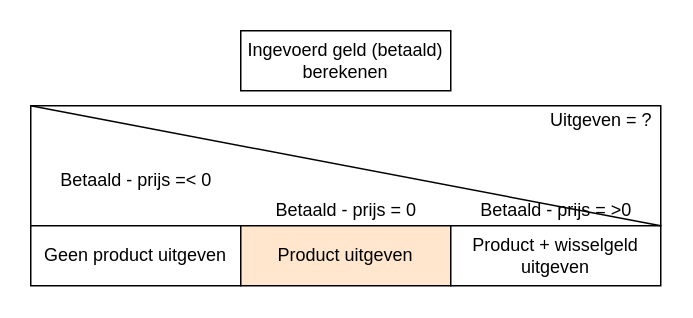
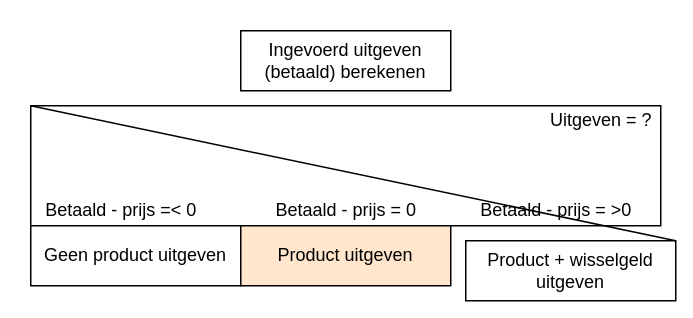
node "Ingevoerd geld (betaald) berekenen": label "Ingevoerd geld (betaald) berekenen" -> "Ingevoerd uitgeven (betaald) berekenen"
node "Betaald - prijs =< 0": moved (136, 181) -> (121, 211)
node "Product + wisselgeld uitgeven": moved (556, 256) -> (571, 271)
